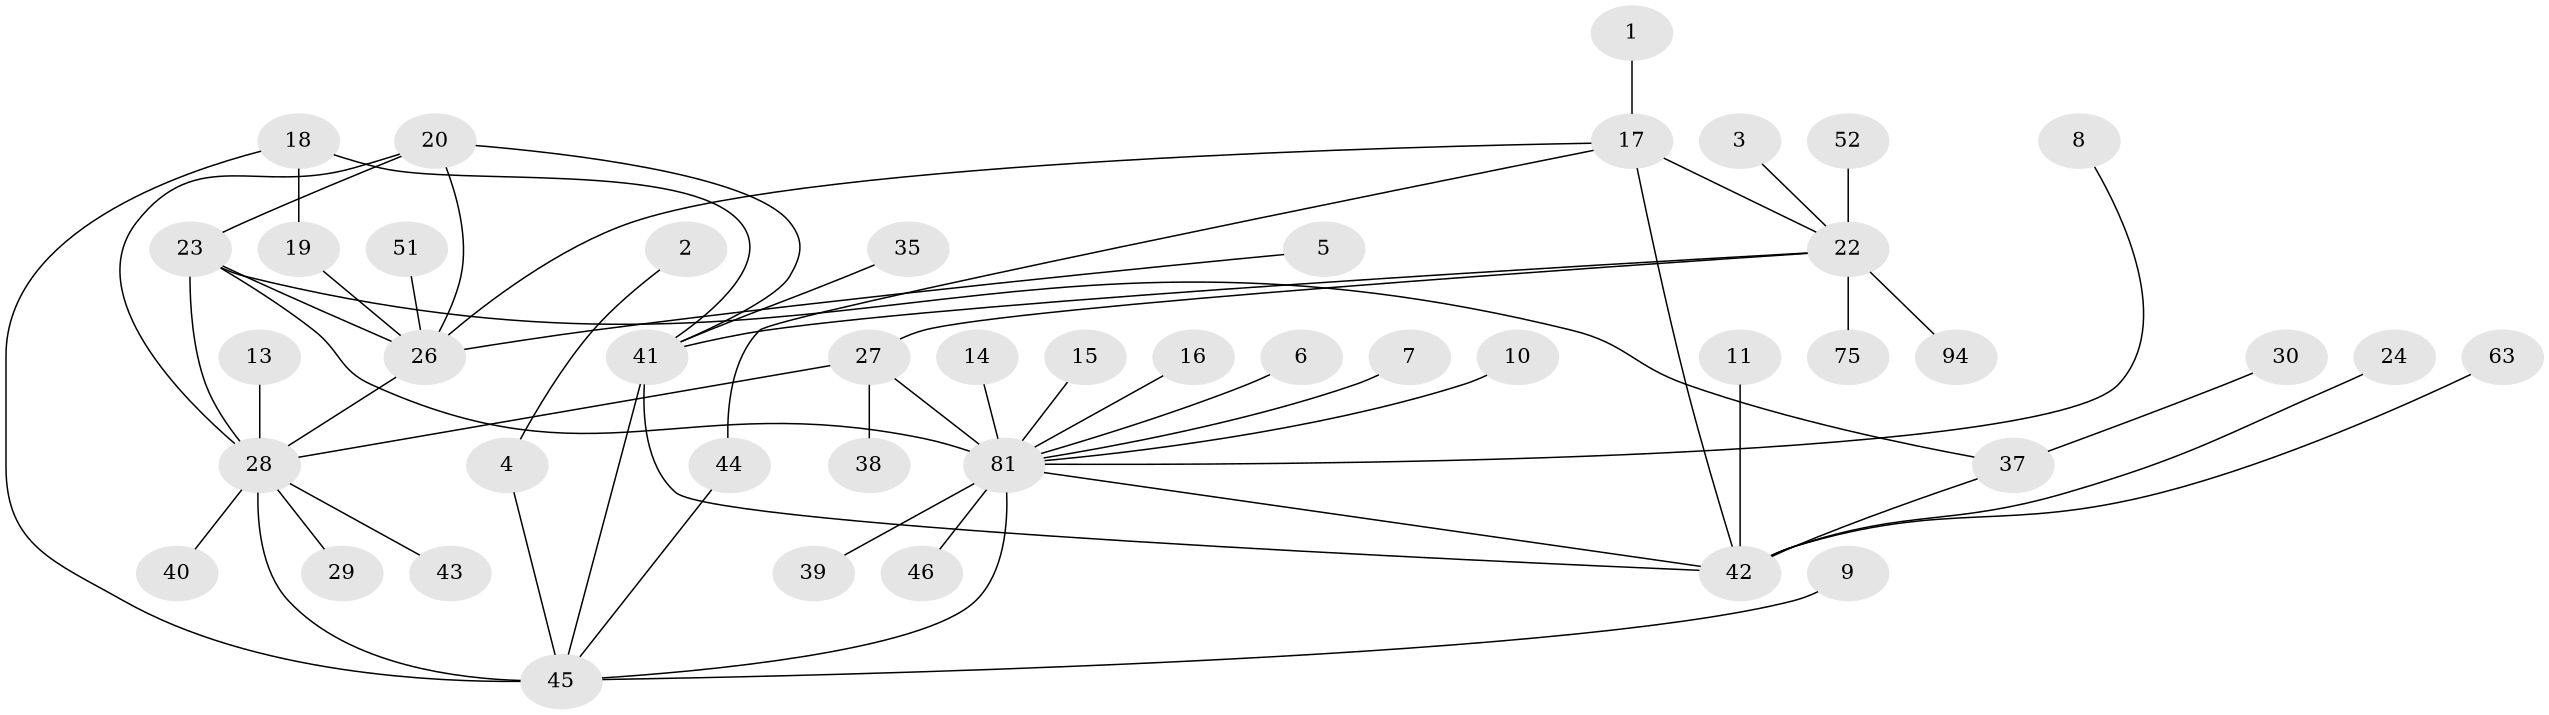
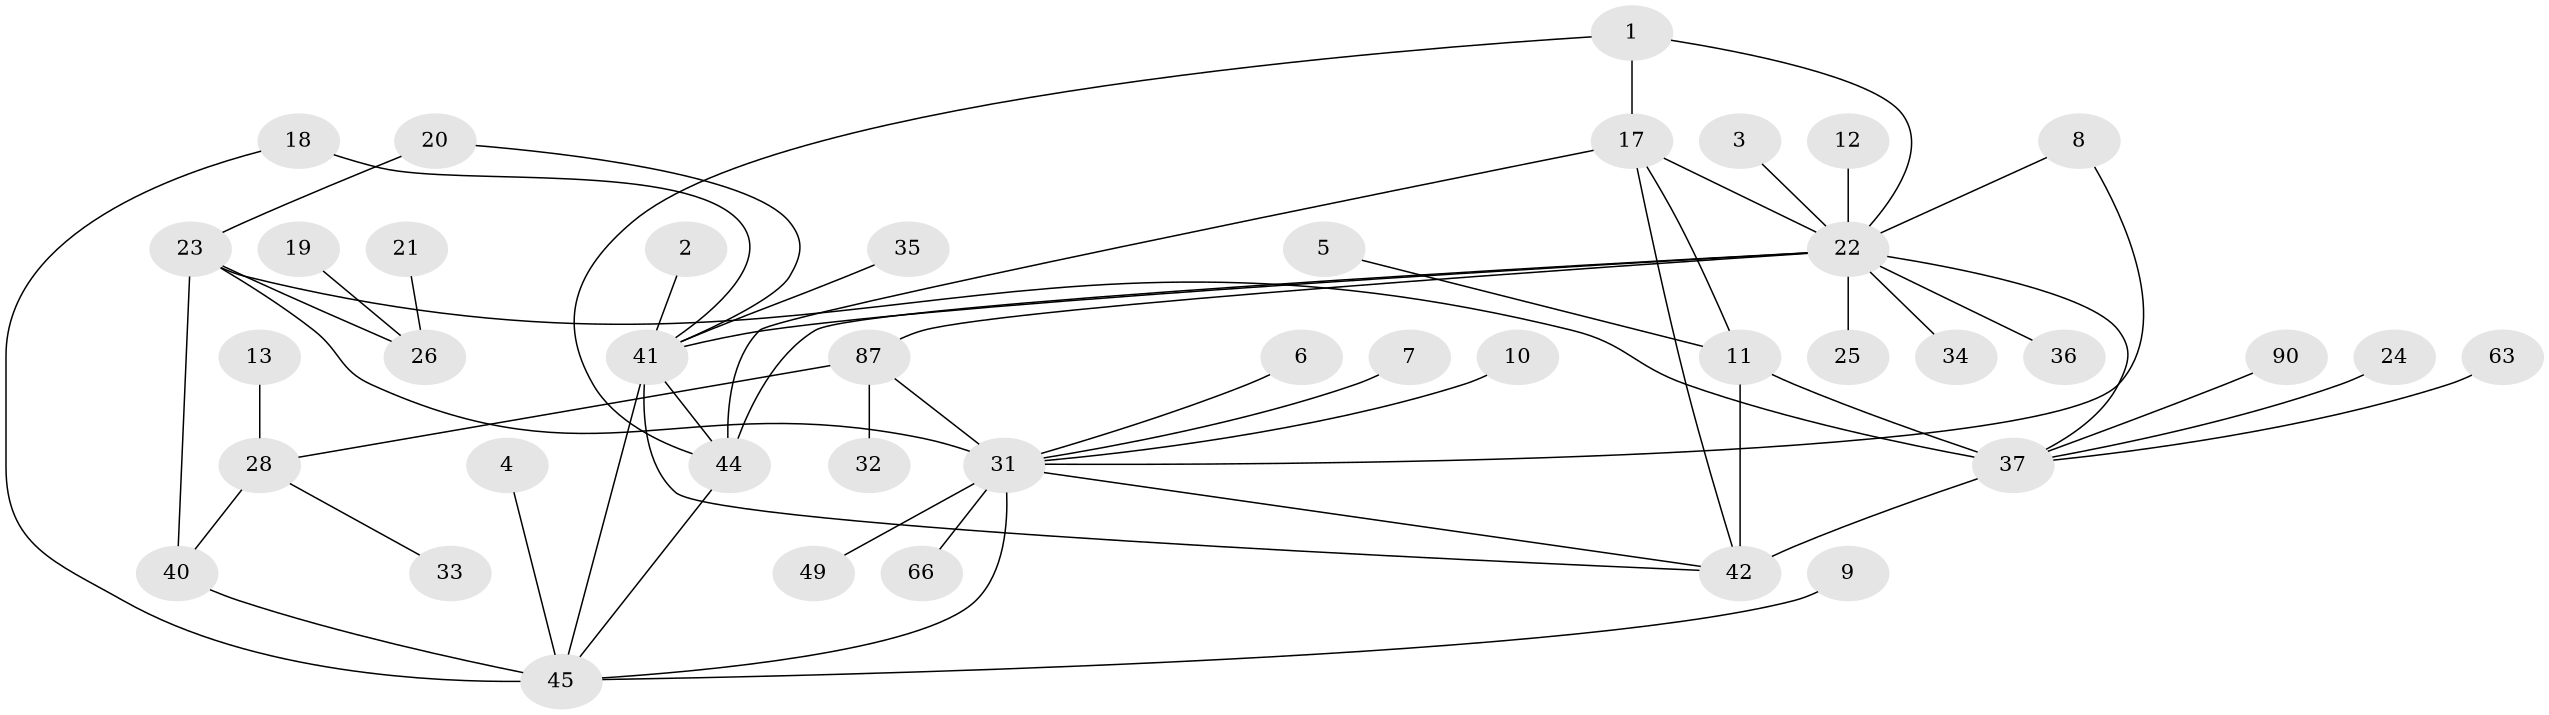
edge "1" -- "22": added
edge "1" -- "44": added
node "52": label "52" -> "12"
edge "17" -- "26": now "17" -- "11"
edge "18" -- "19": removed
edge "8" -- "22": added
edge "20" -- "28": removed
node "51": label "51" -> "21"
edge "20" -- "26": removed
edge "22" -- "44": added
edge "5" -- "26": now "5" -- "11"
edge "22" -- "37": added
edge "2" -- "4": now "2" -- "41"
node "27": label "27" -> "87"
node "14": removed
node "15": removed
node "16": removed
node "75": label "75" -> "25"
node "94": label "94" -> "34"
node "36": added
node "30": label "30" -> "90"
edge "23" -- "28": now "23" -- "40"
edge "26" -- "28": removed
edge "41" -- "44": added
edge "11" -- "37": added
node "38": label "38" -> "32"
node "81": label "81" -> "31"
edge "24" -- "42": now "24" -- "37"
edge "63" -- "42": now "63" -- "37"
node "29": removed
node "43": label "43" -> "33"
node "39": label "39" -> "49"
node "46": label "46" -> "66"
edge "28" -- "45": now "40" -- "45"
